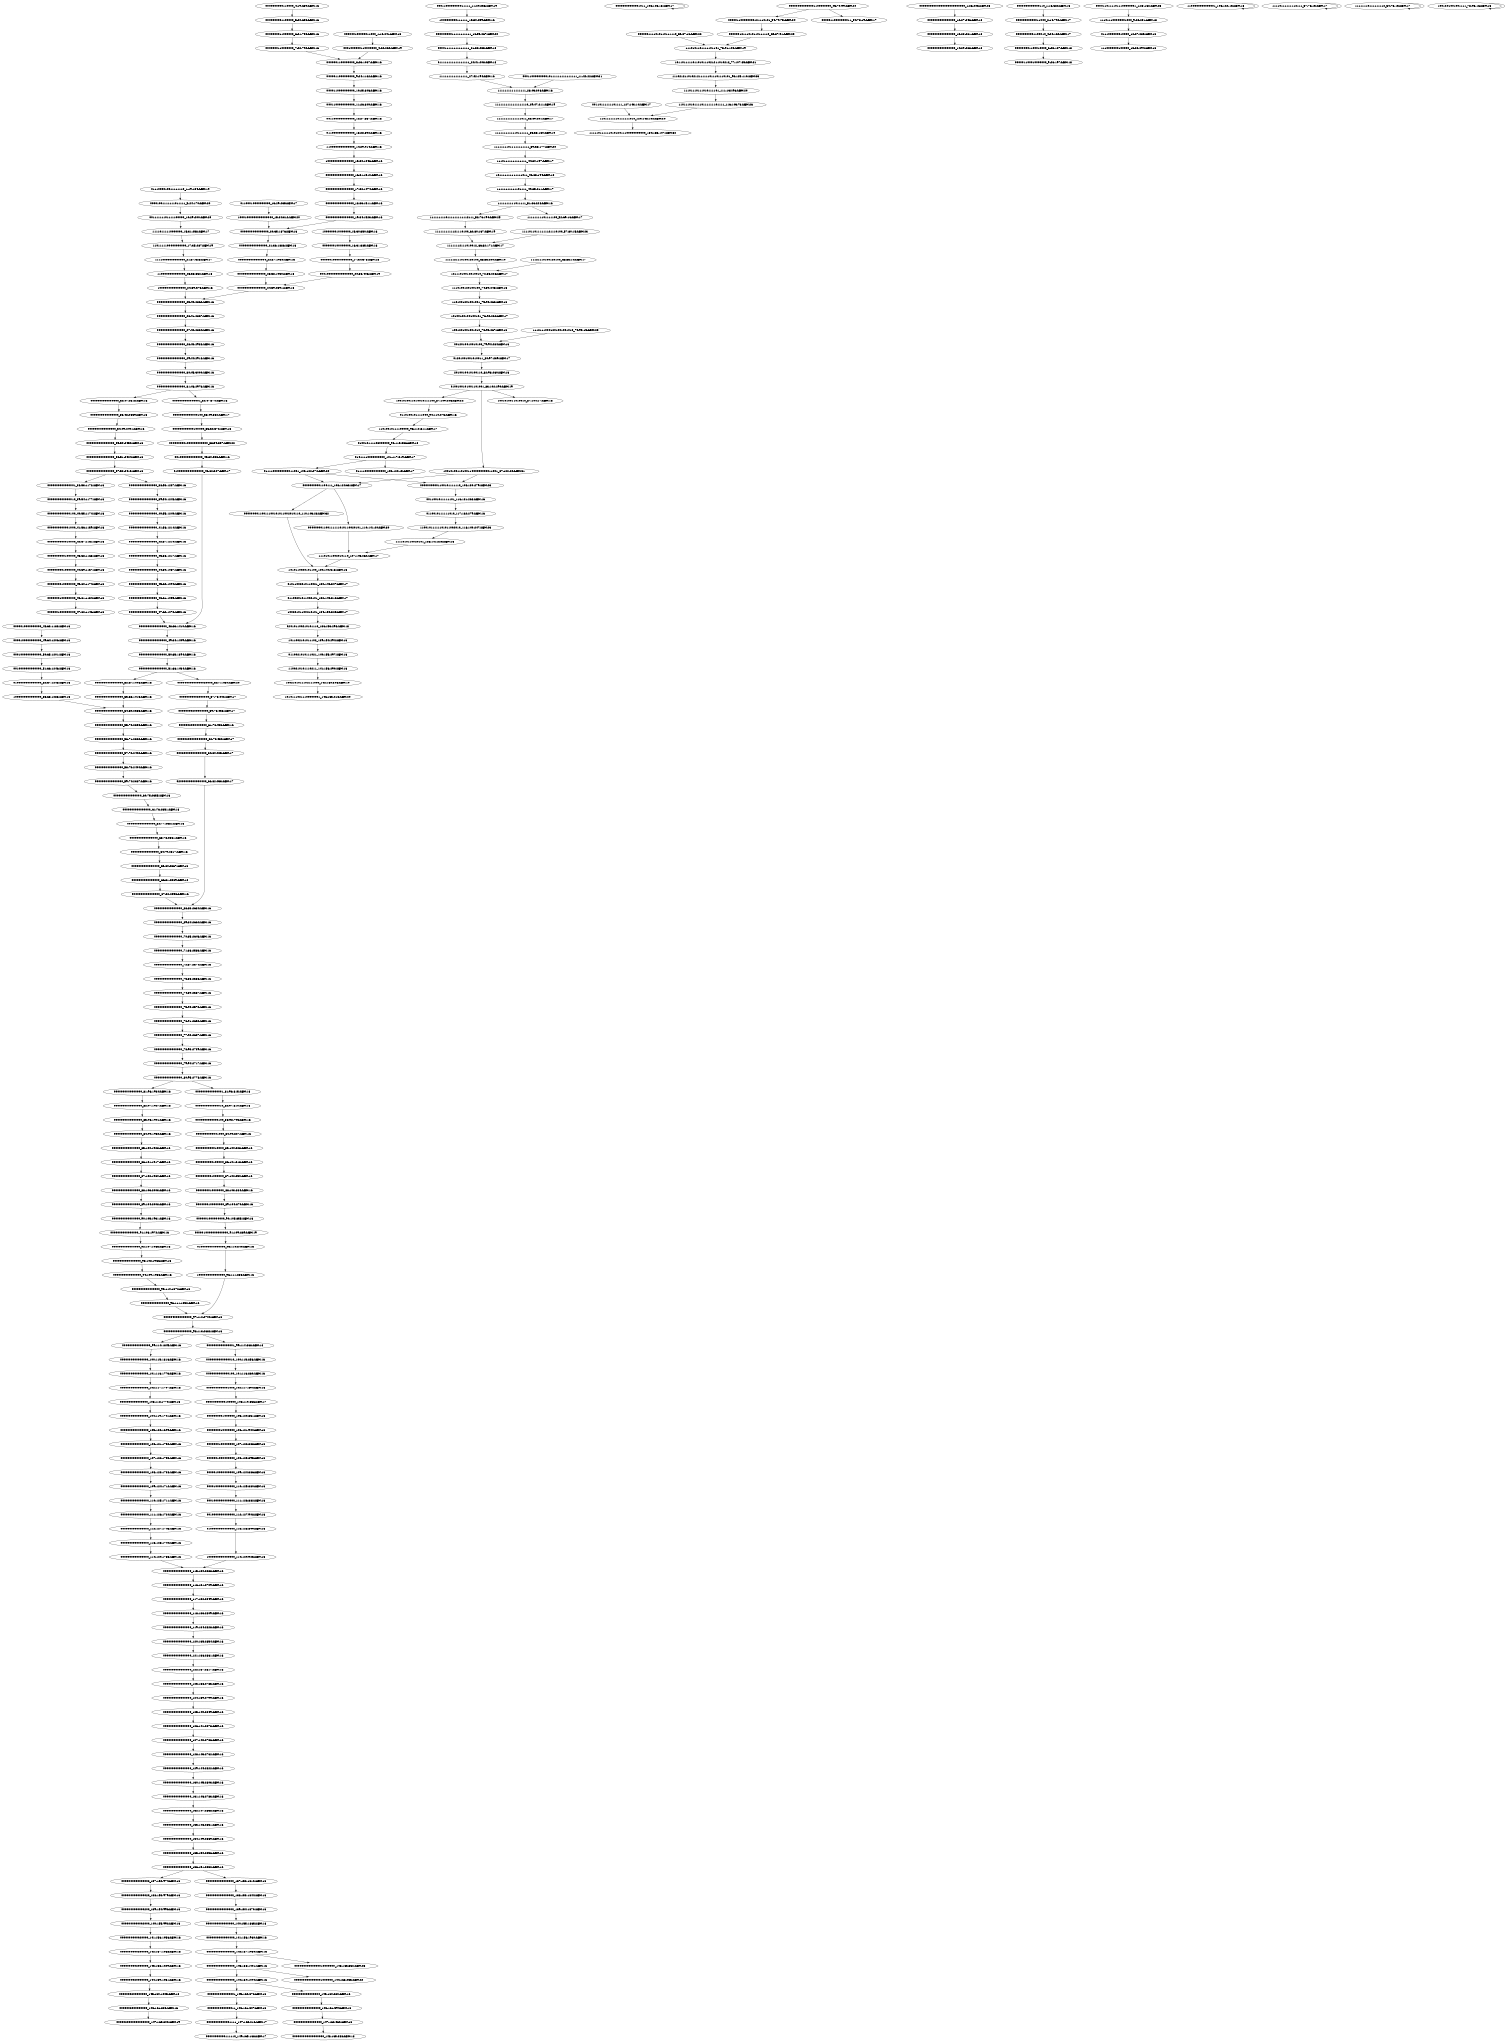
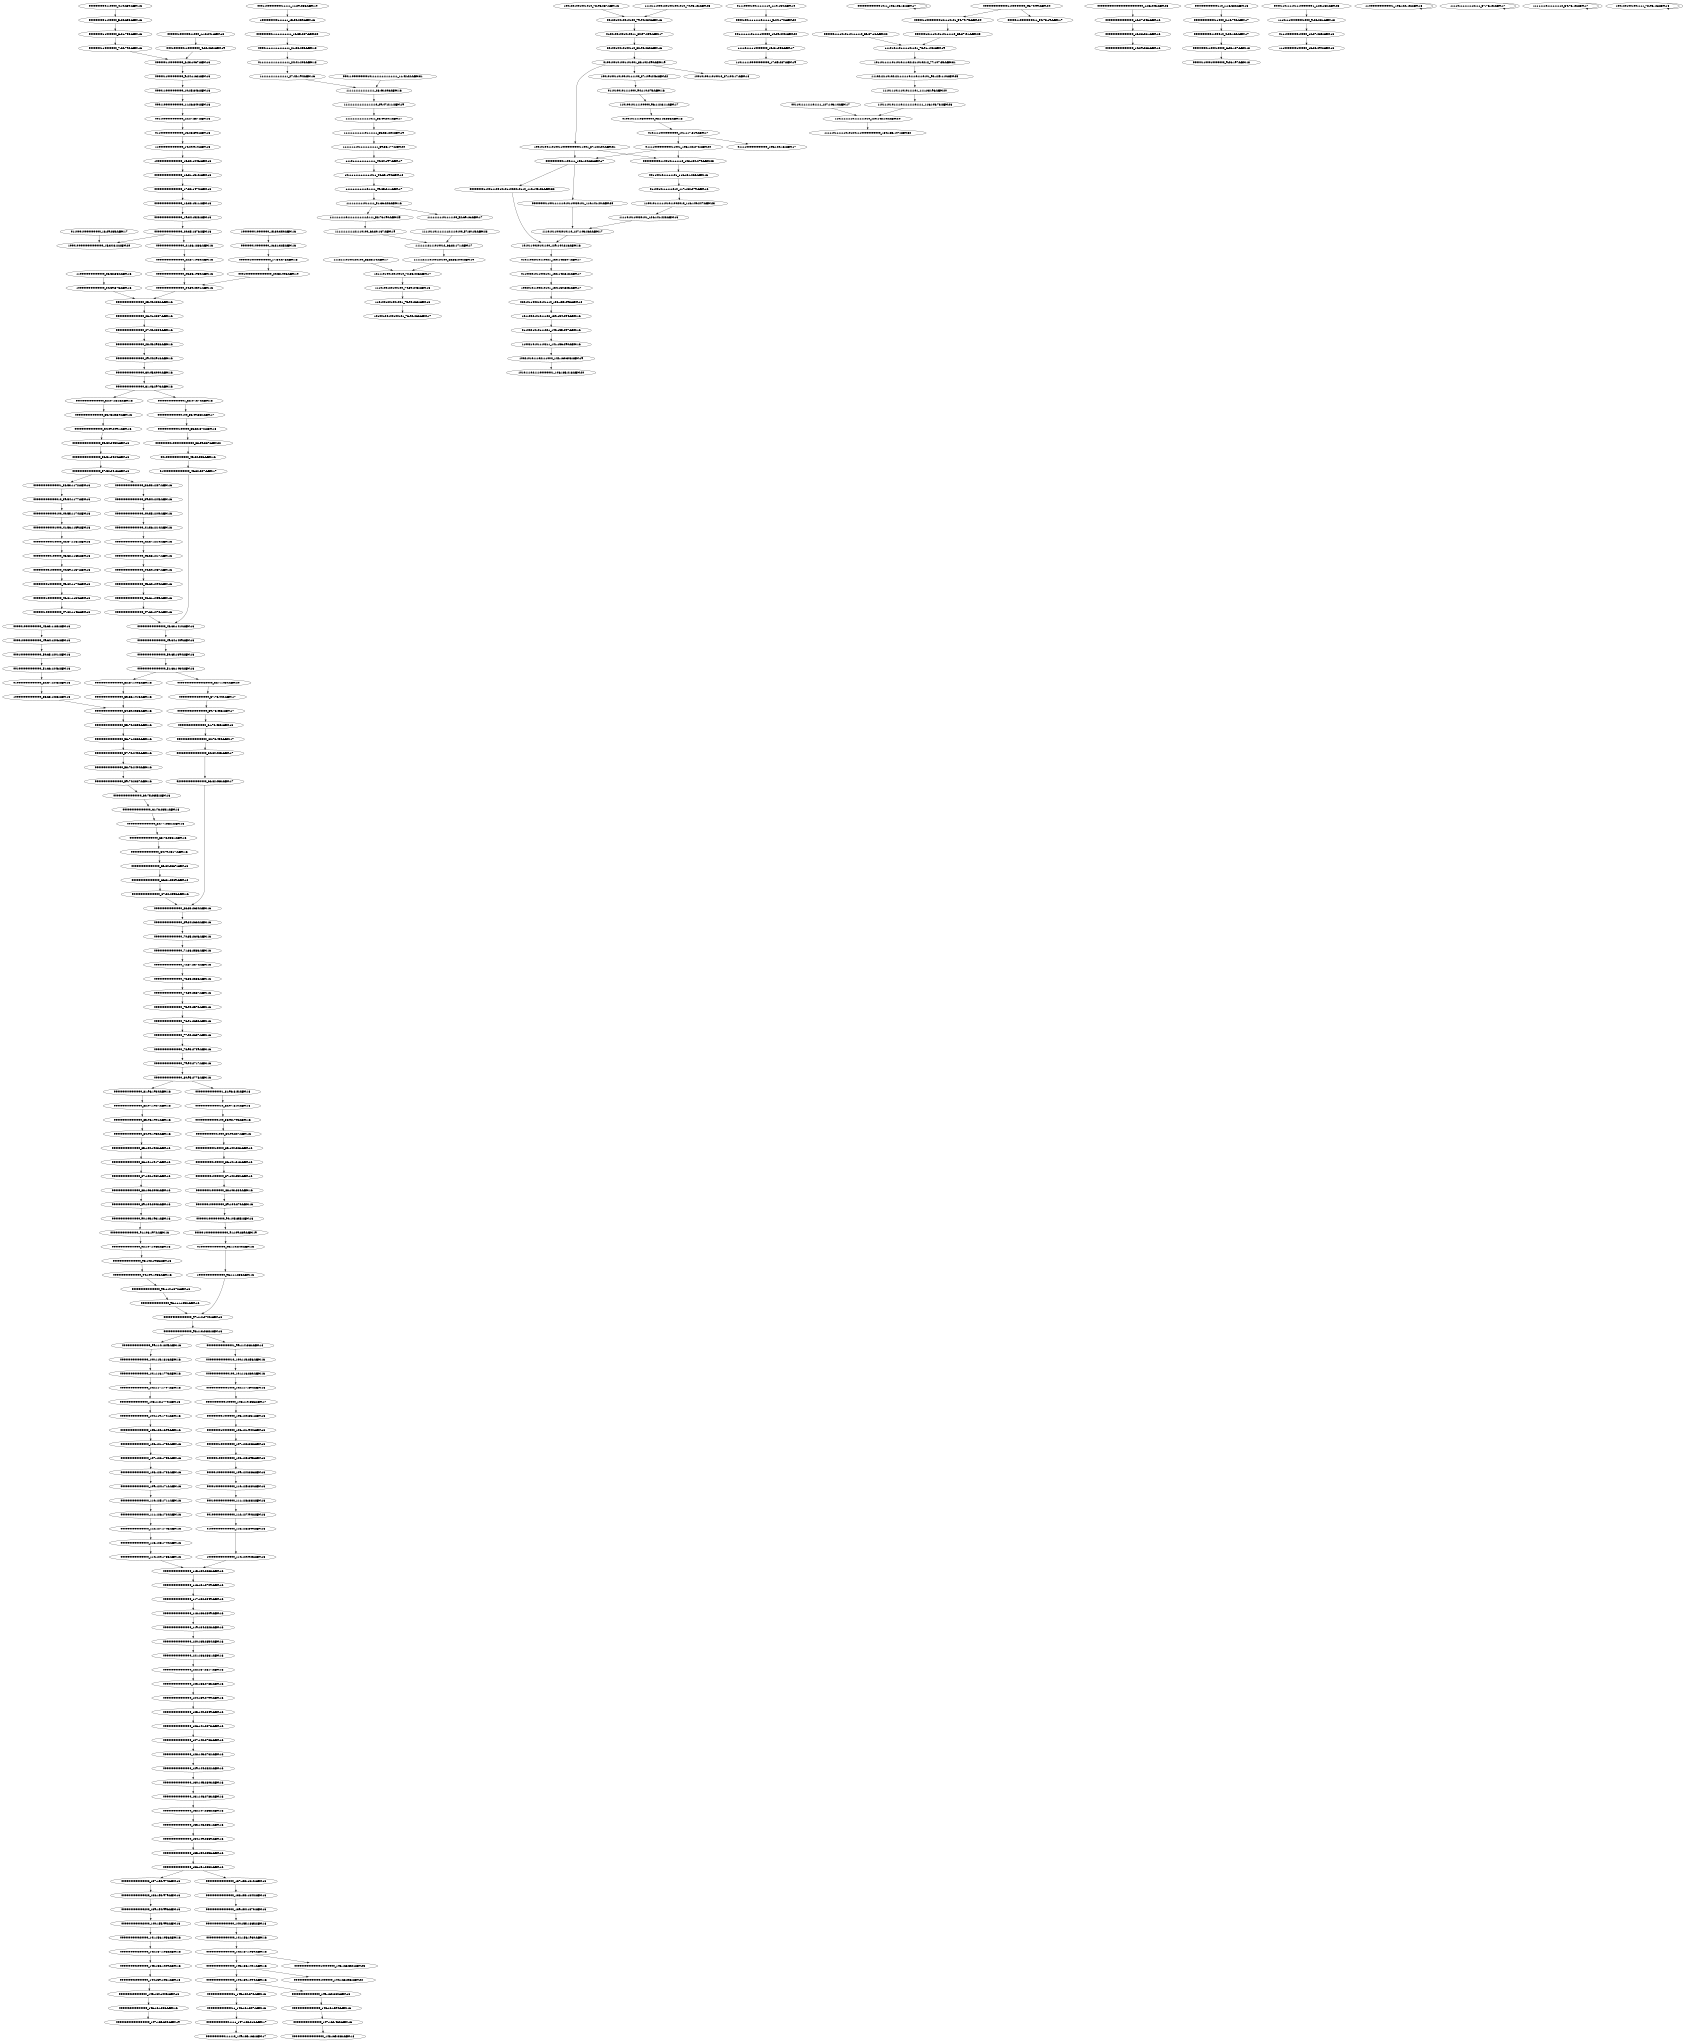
edge "10001000000000000000_15-34:312-LEN:20" -> "0000000000000000_20-35:1876-LEN:16": reversed
node "11110000000000000_21-37:325-LEN:17": removed
edge "10100120100100101_76-92:262-LEN:17" -> "1001201001001010_78-93:267-LEN:16": removed
